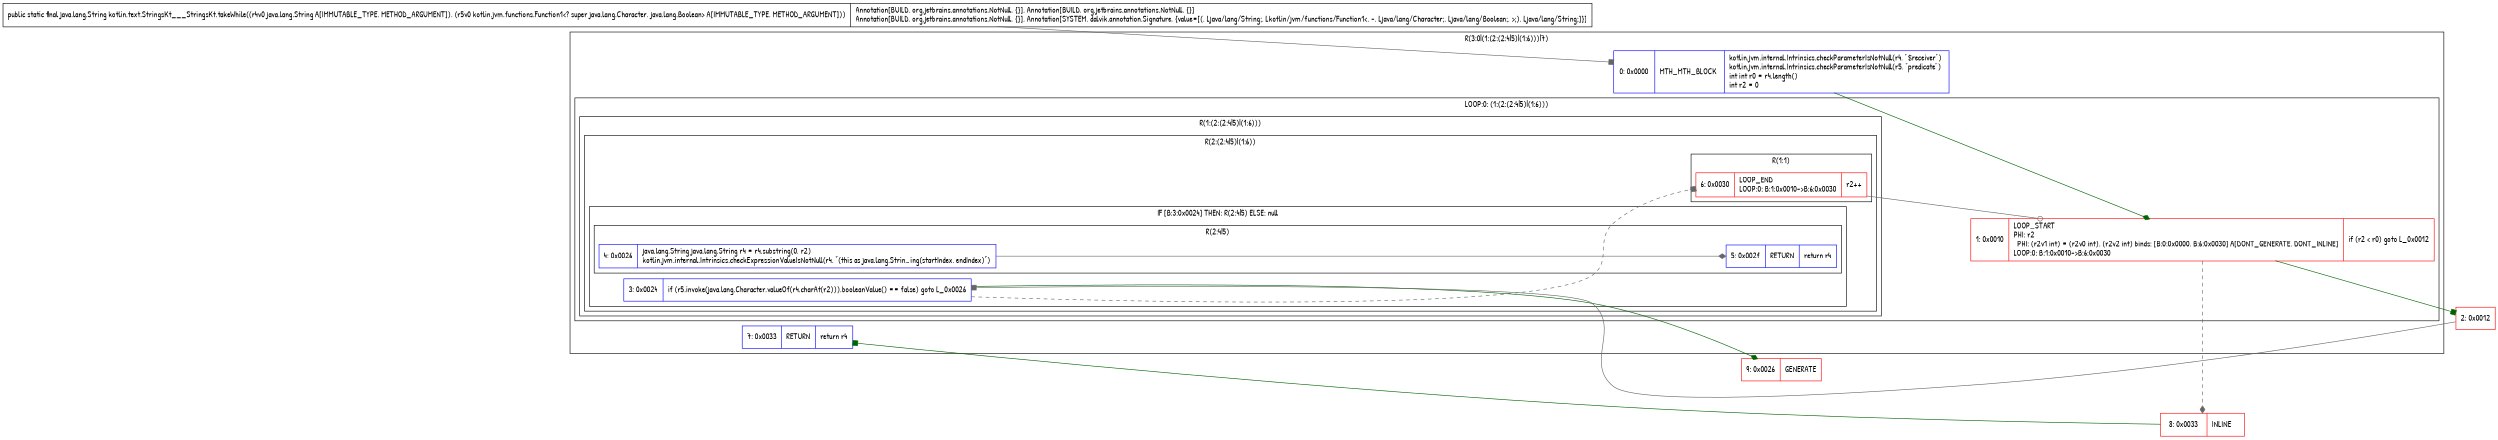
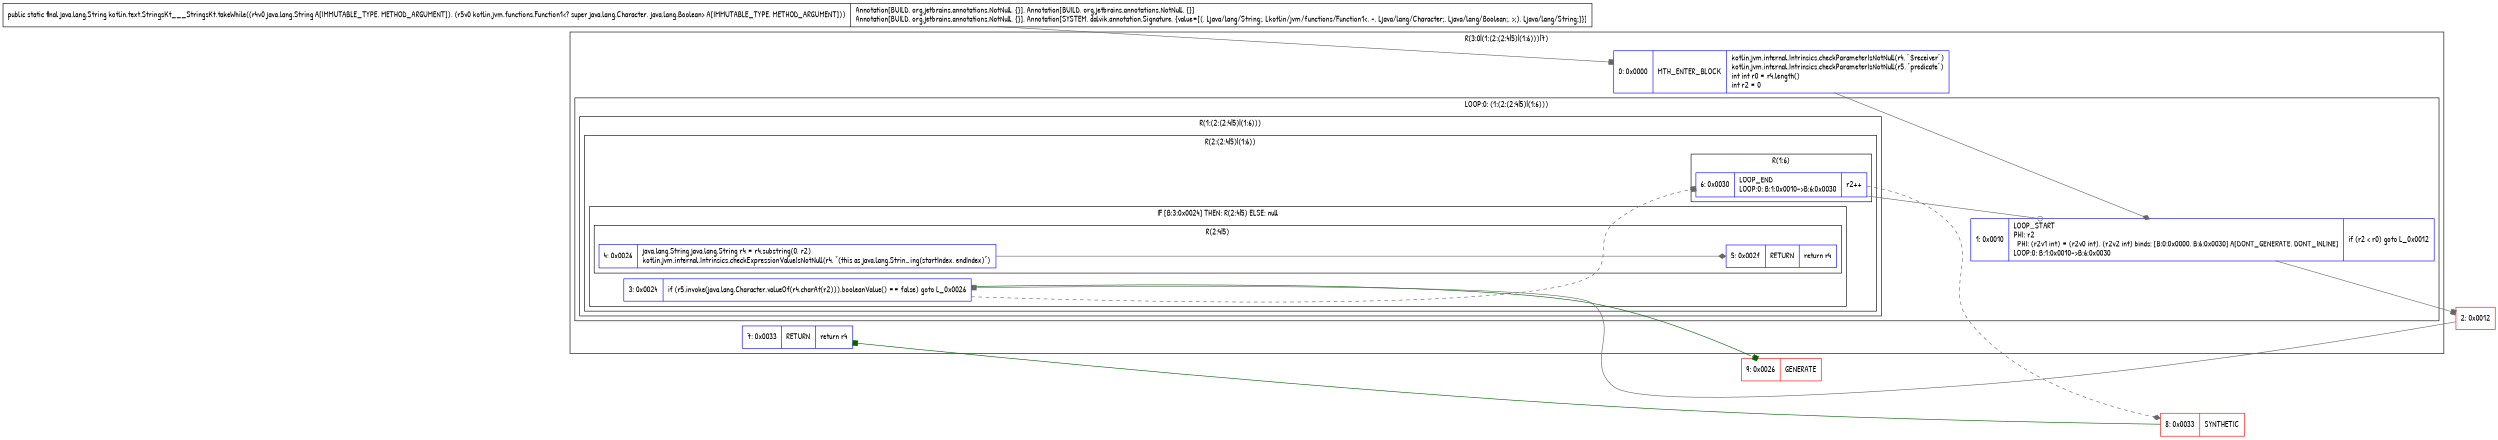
node "0: 0x0000": text "MTH_MTH_BLOCK" -> "MTH_ENTER_BLOCK"
edge "0: 0x0000" -> "1: 0x0010": color darkgreen -> gray40
cluster "R(1:1)": label "R(1:1)" -> "R(1:6)"
node "6: 0x0030": color red -> blue
node "1: 0x0010": color red -> blue
edge "1: 0x0010" -> "2: 0x0012": color darkgreen -> gray40
edge "3: 0x0024" -> "9: 0x0026": arrowhead diamond -> box
edge "1: 0x0010" -> "8: 0x0033": now "6: 0x0030" -> "8: 0x0033"
node "8: 0x0033": text "INLINE" -> "SYNTHETIC"
